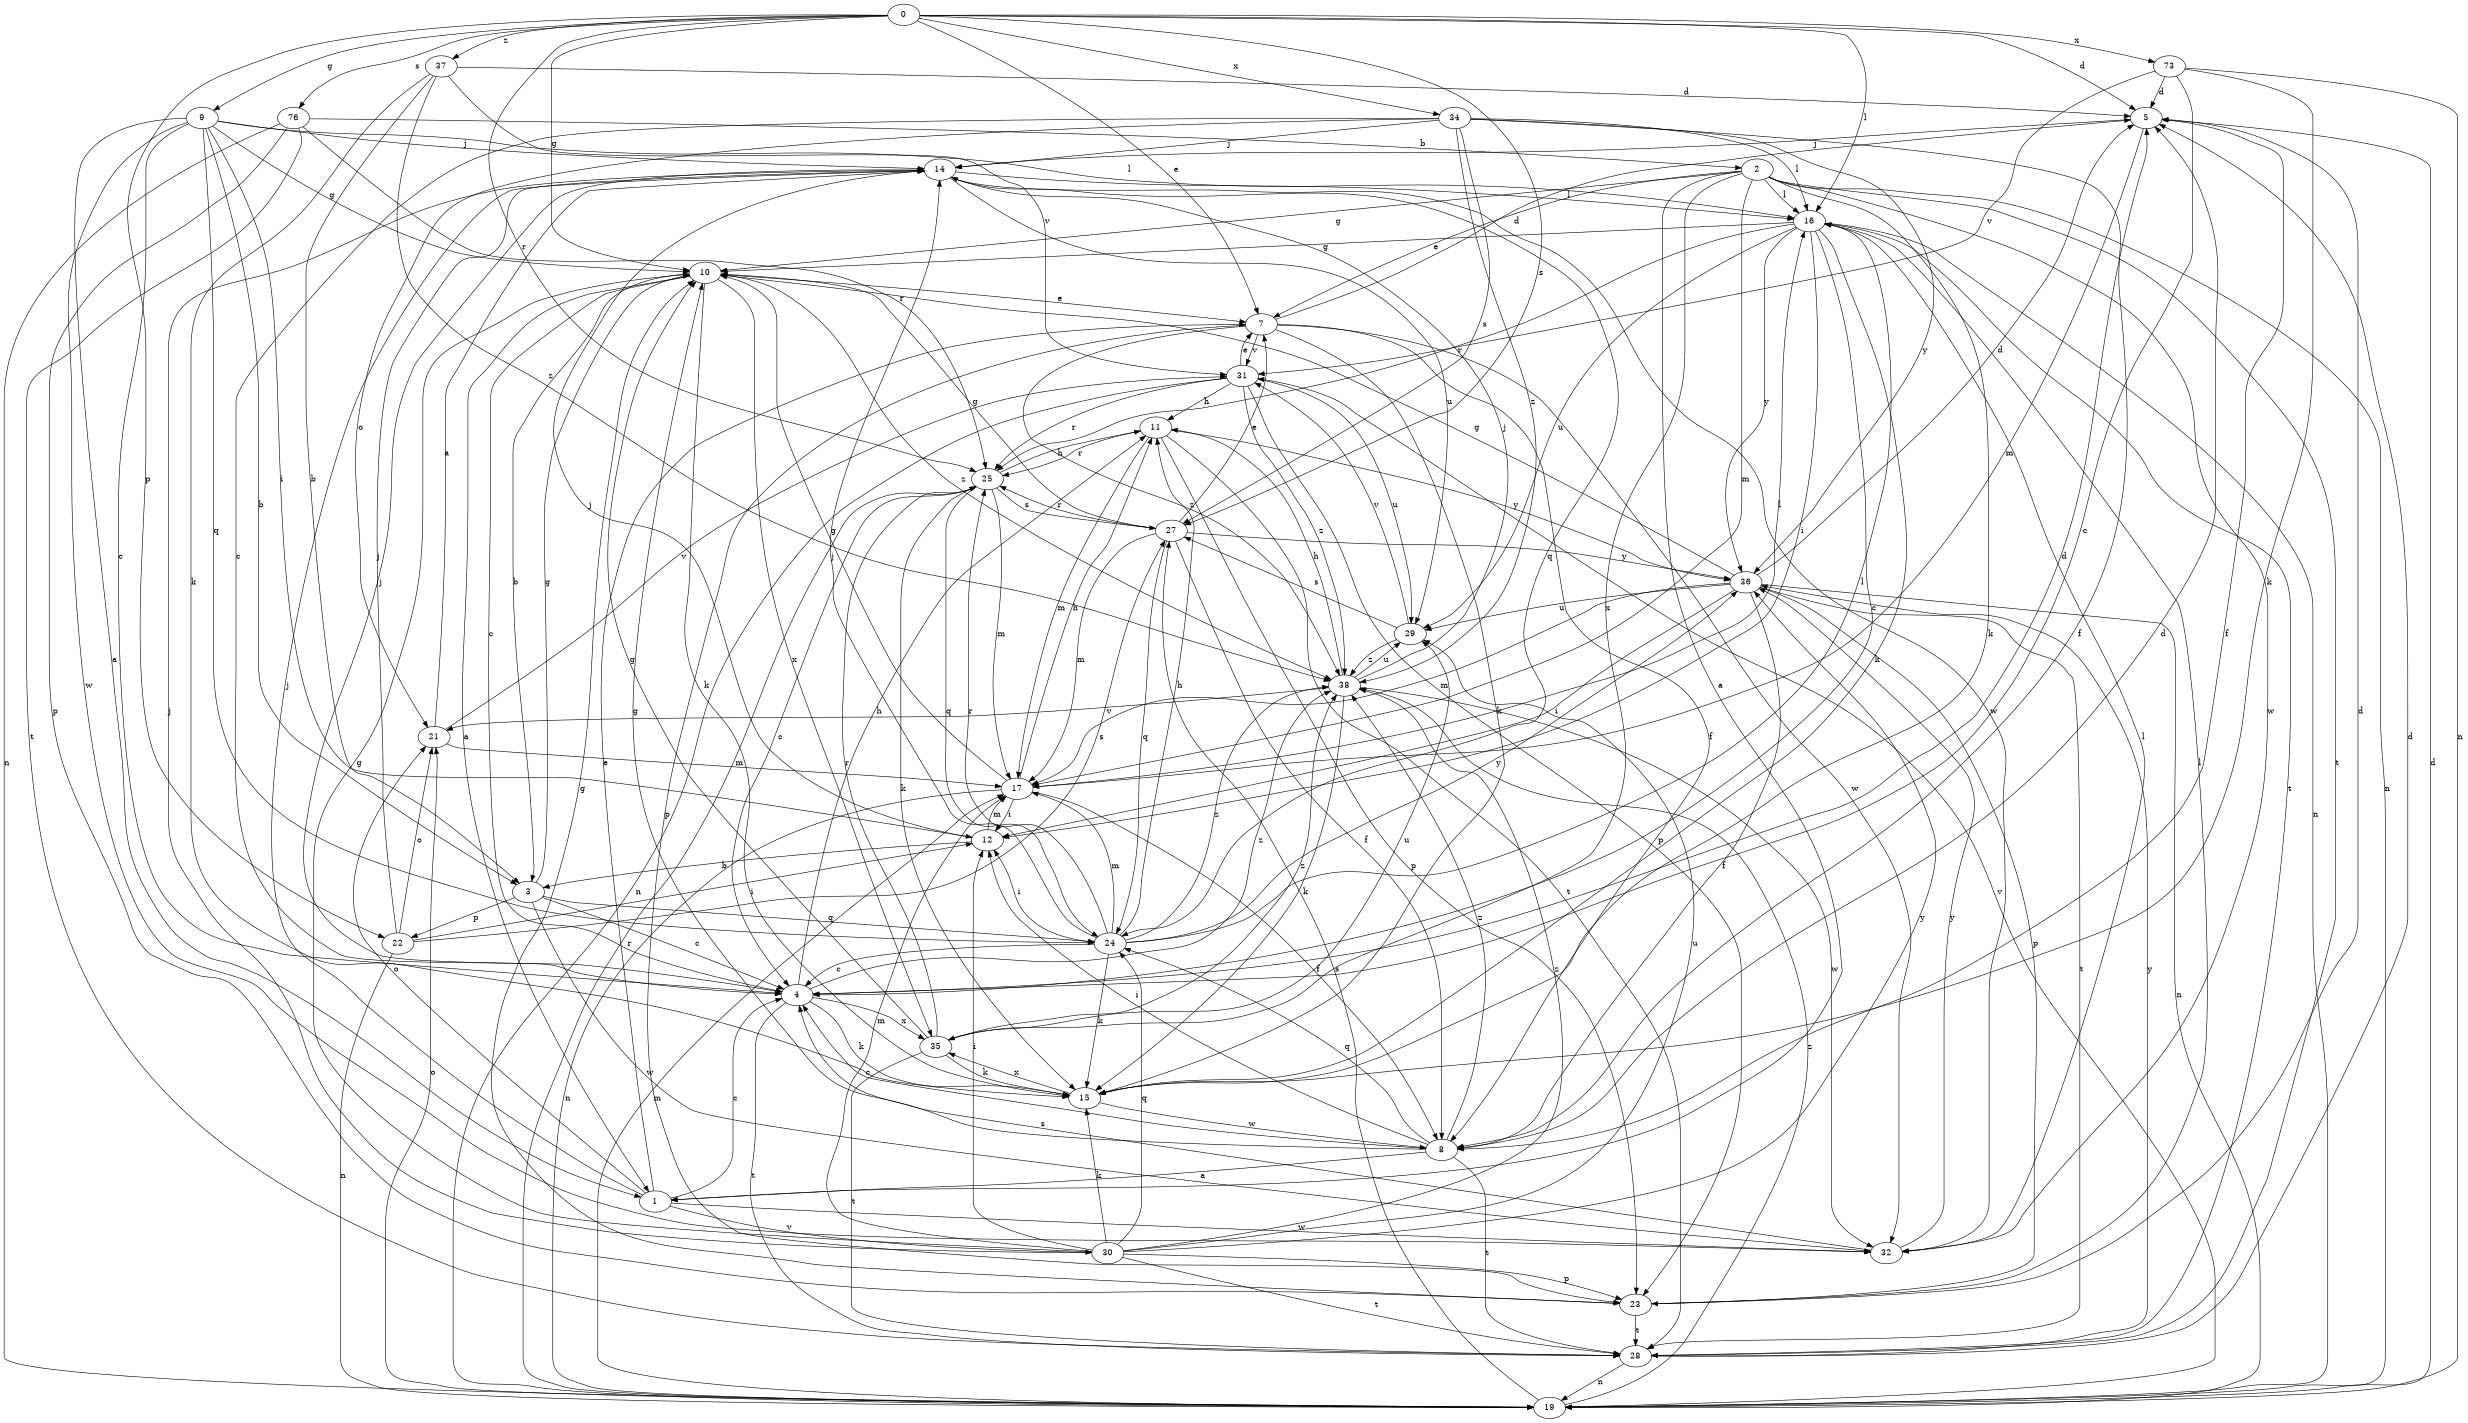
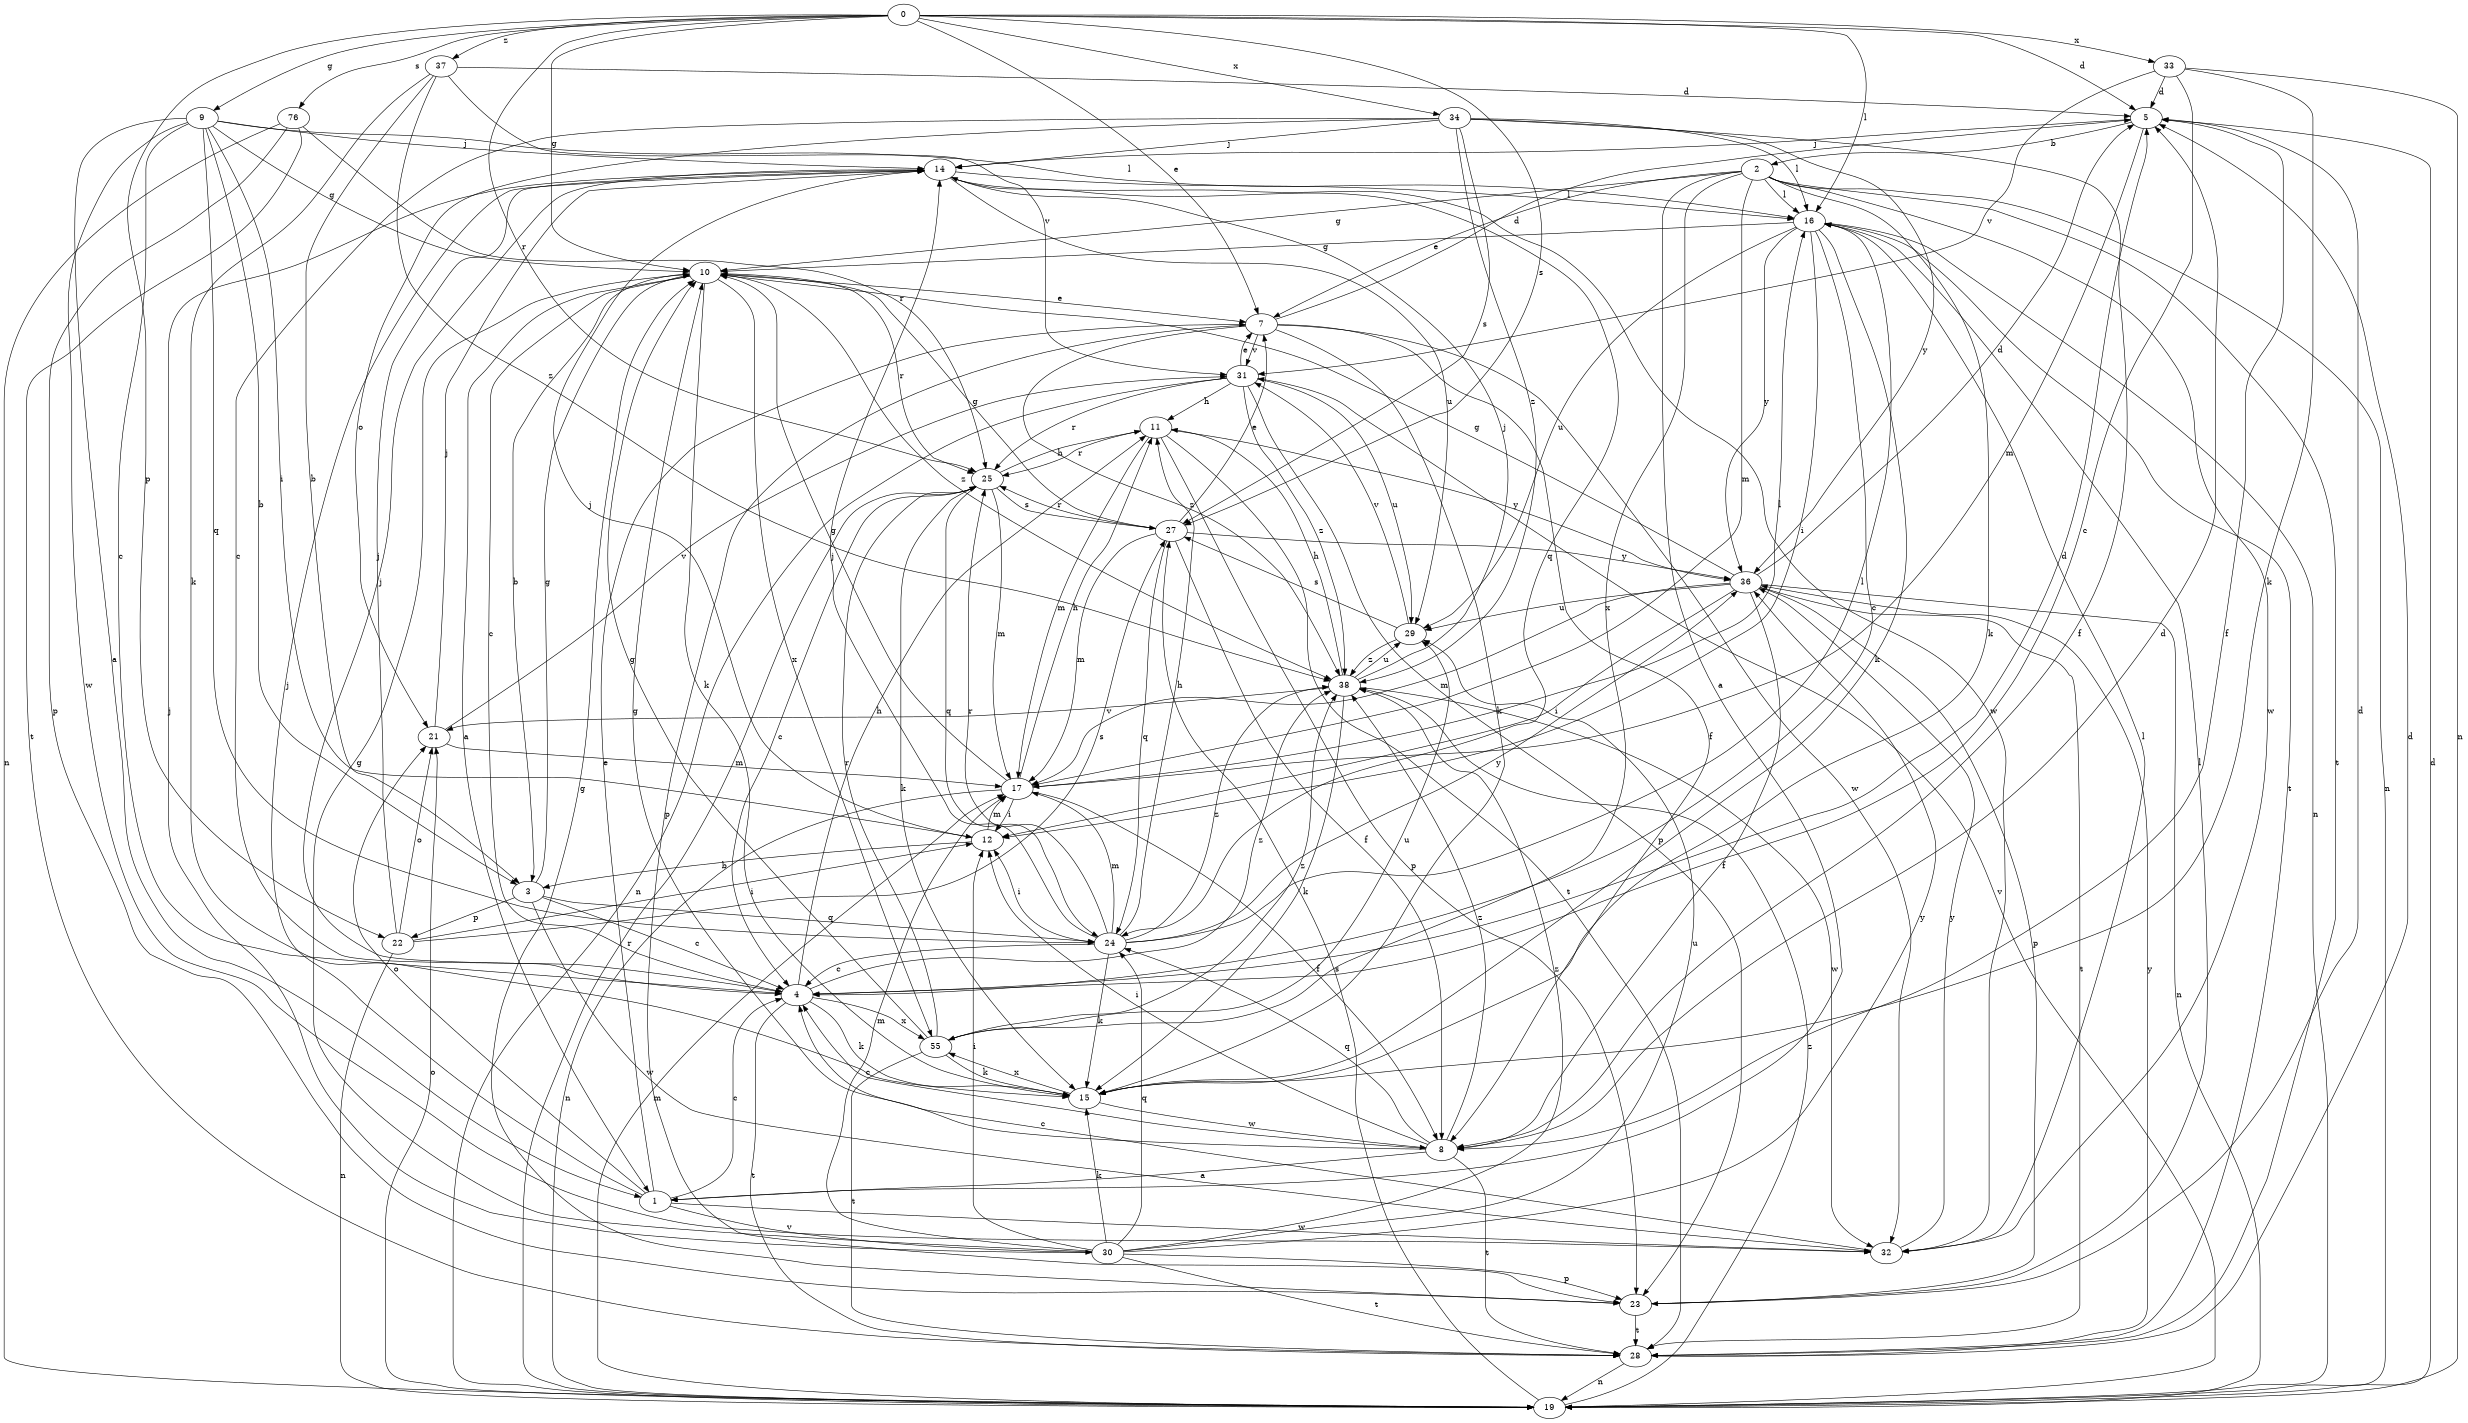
node "73": label "73" -> "33"
edge "76" -> "2": now "5" -> "2"
edge "16" -> "25": now "10" -> "25"
edge "21" -> "14": label "a" -> "j"
node "35": label "35" -> "55"
edge "32" -> "4": label "s" -> "c"
